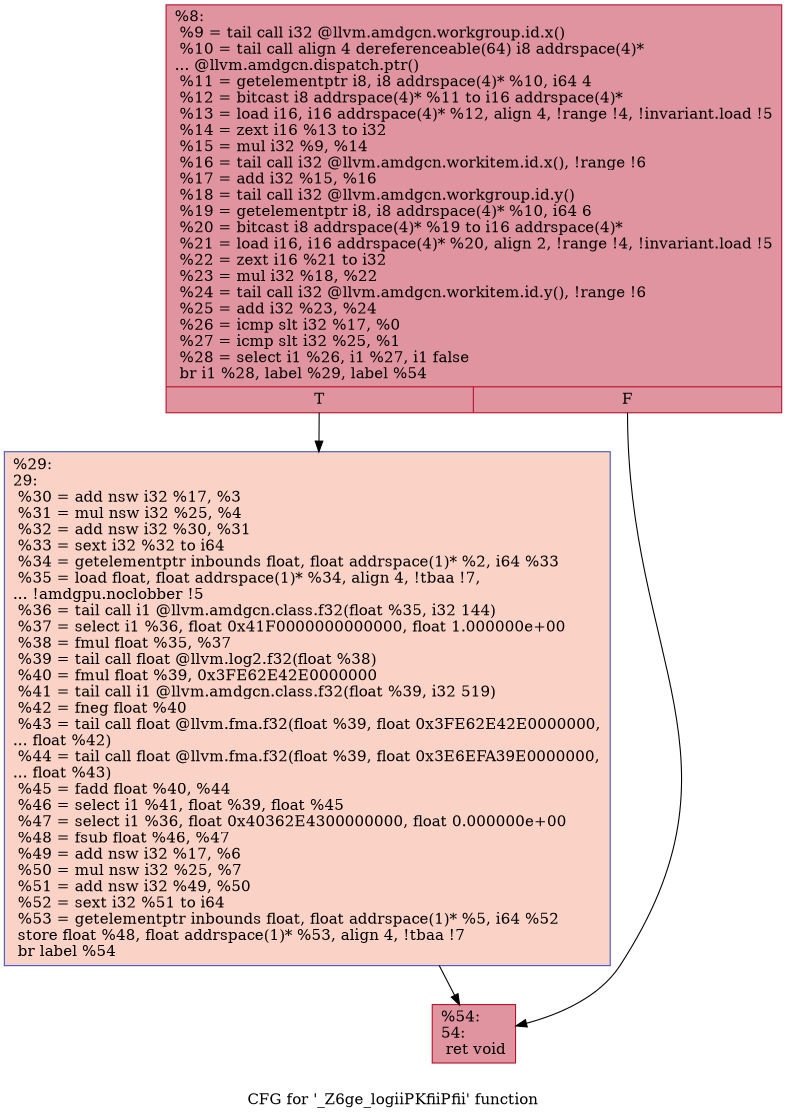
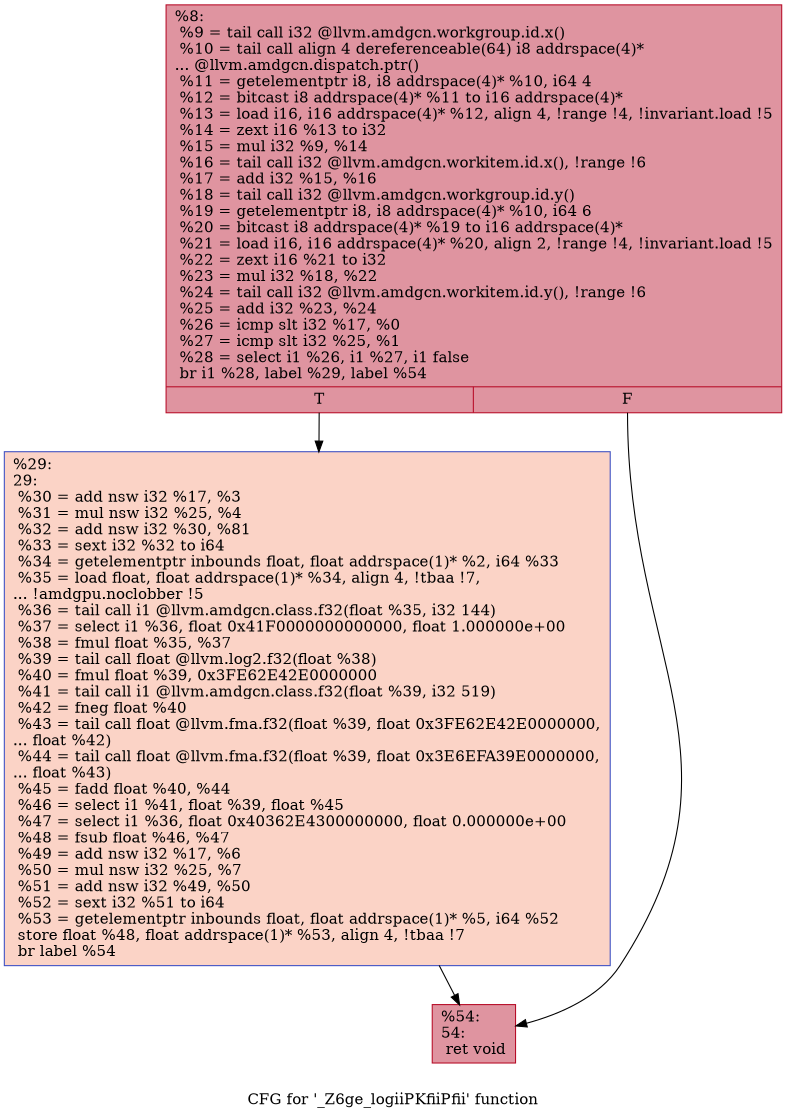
node "%29:": text "%32 = add nsw i32 %30, %31" -> "%32 = add nsw i32 %30, %81"
